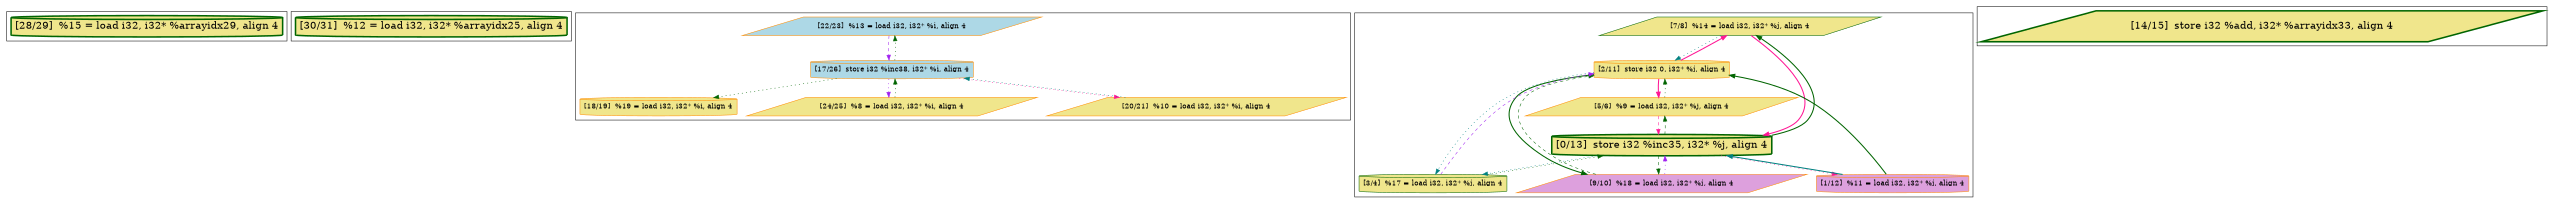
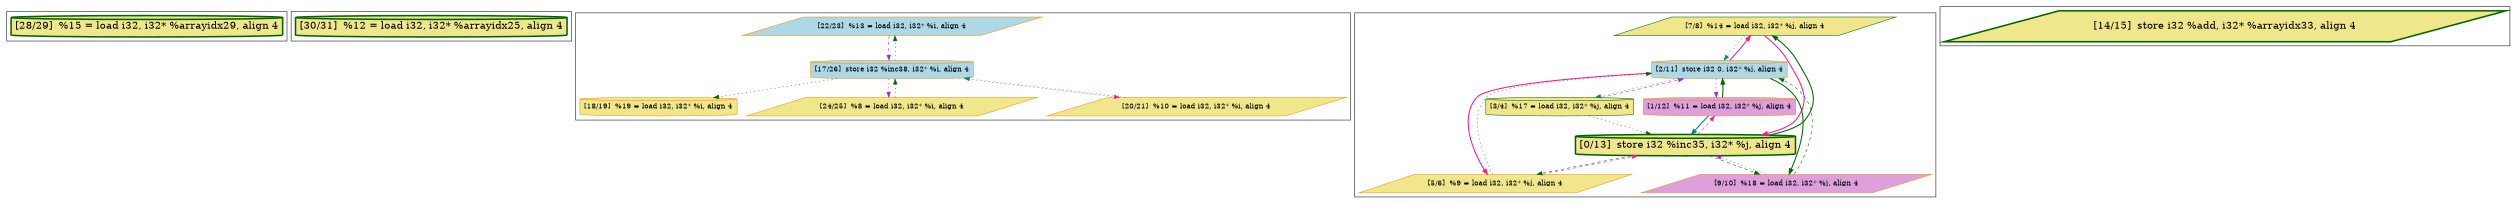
node "[2/11]  store i32 0, i32* %j, align 4": fillcolor khaki -> lightblue
edge "[2/11]  store i32 0, i32* %j, align 4" -> "[1/12]  %11 = load i32, i32* %j, align 4": added
edge "[0/13]  store i32 %inc35, i32* %j, align 4" -> "[3/4]  %17 = load i32, i32* %j, align 4": removed
edge "[0/13]  store i32 %inc35, i32* %j, align 4" -> "[1/12]  %11 = load i32, i32* %j, align 4": style dotted -> dashed
